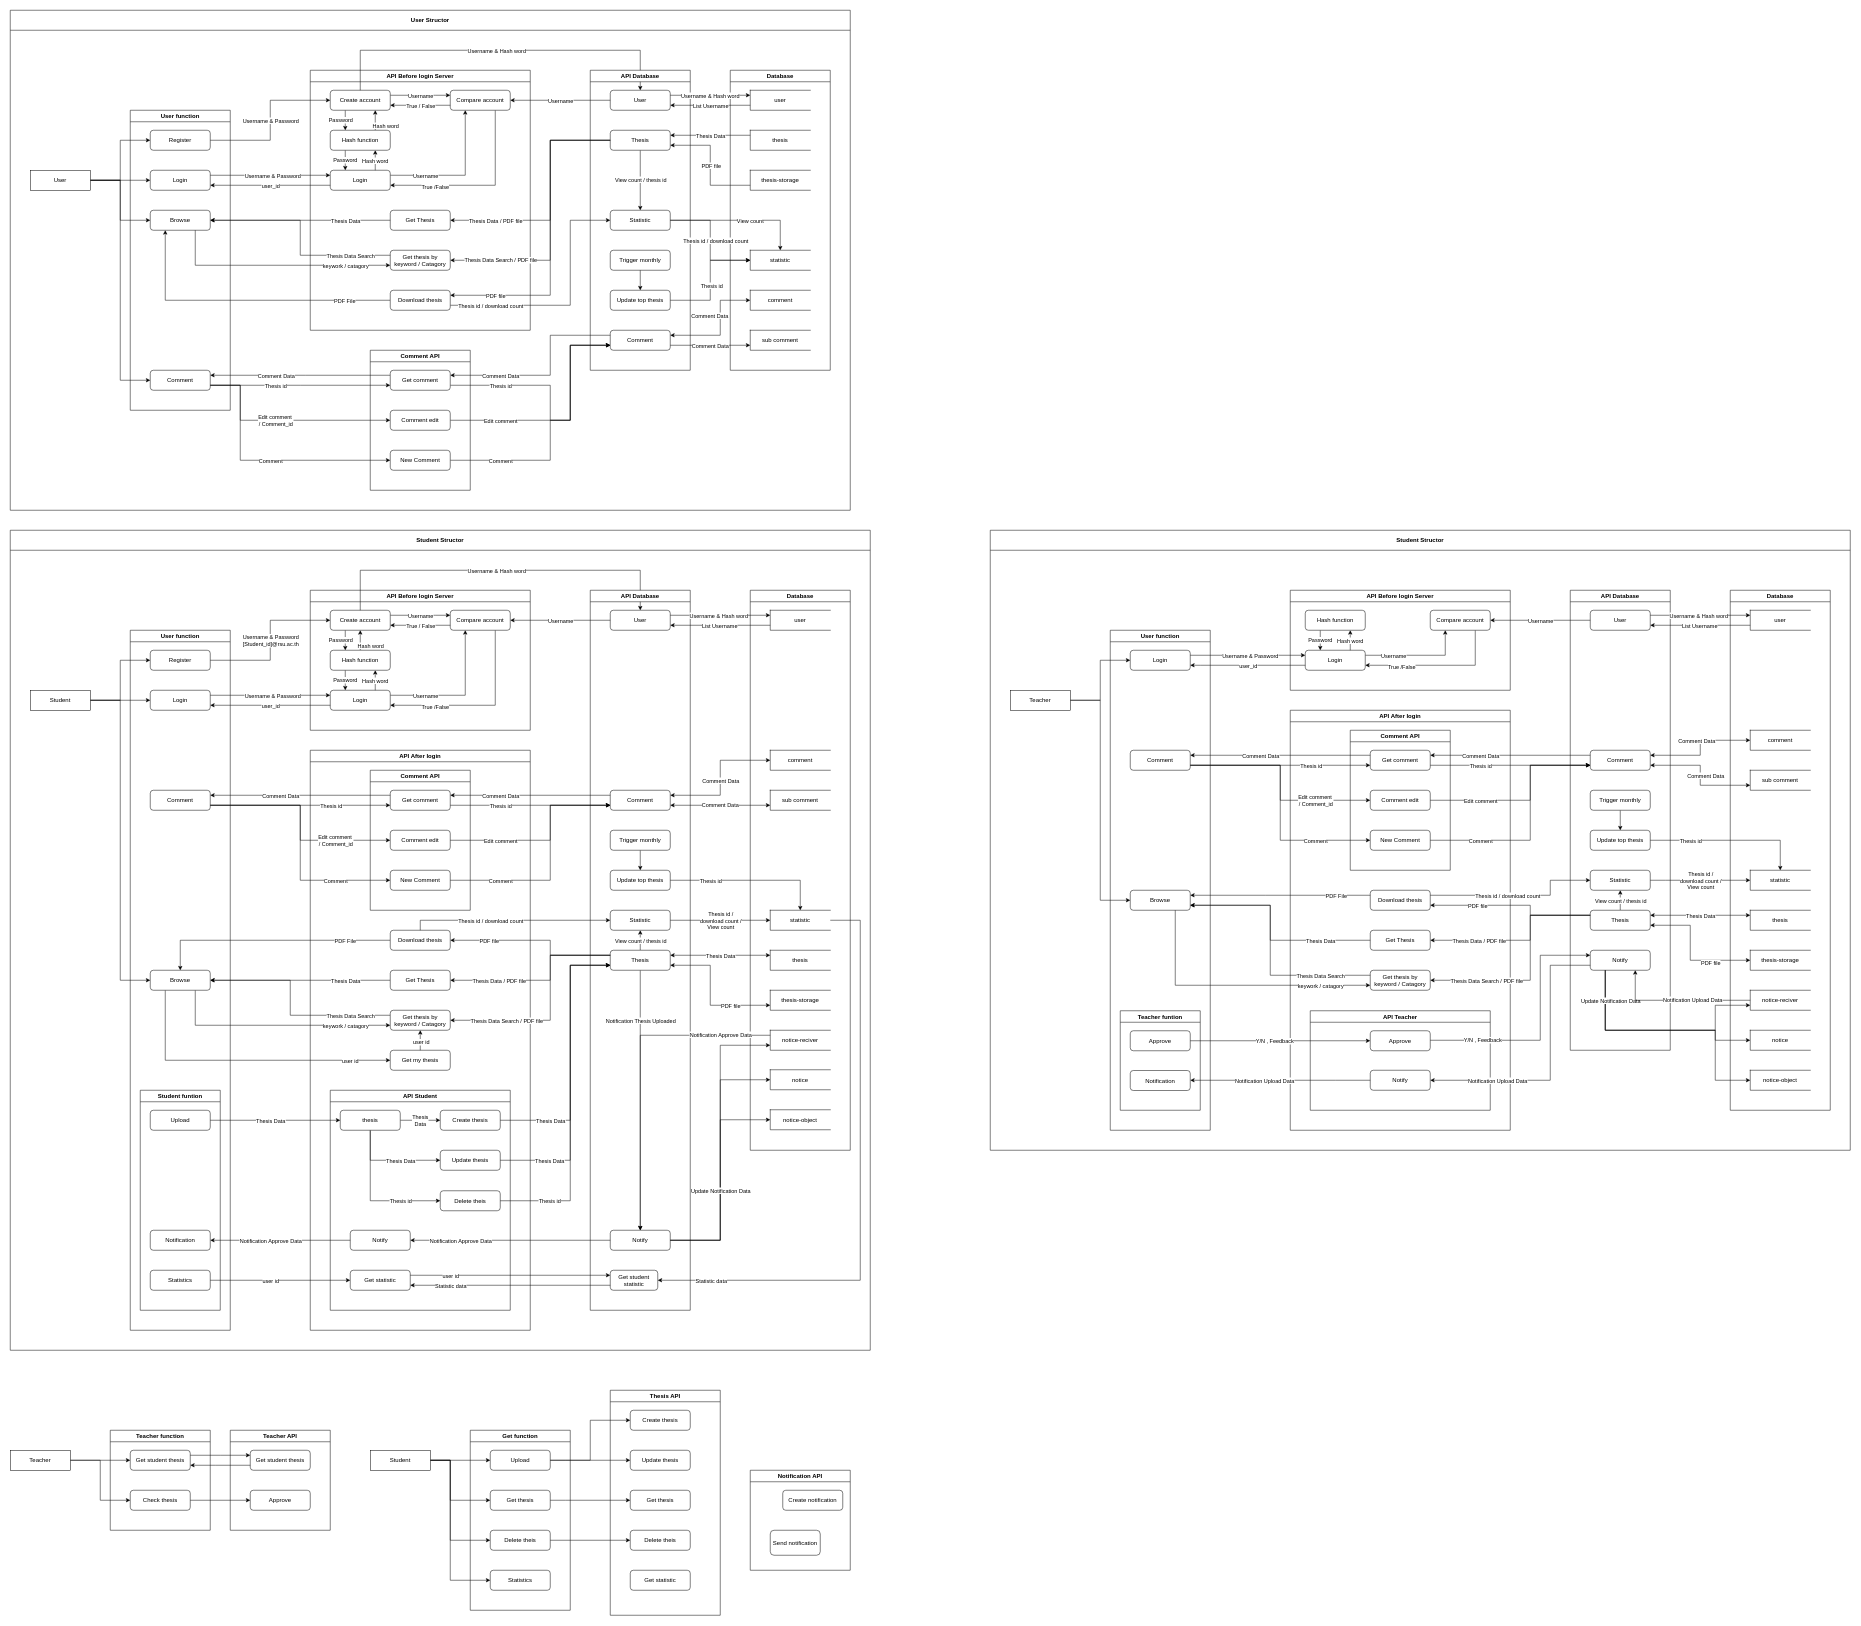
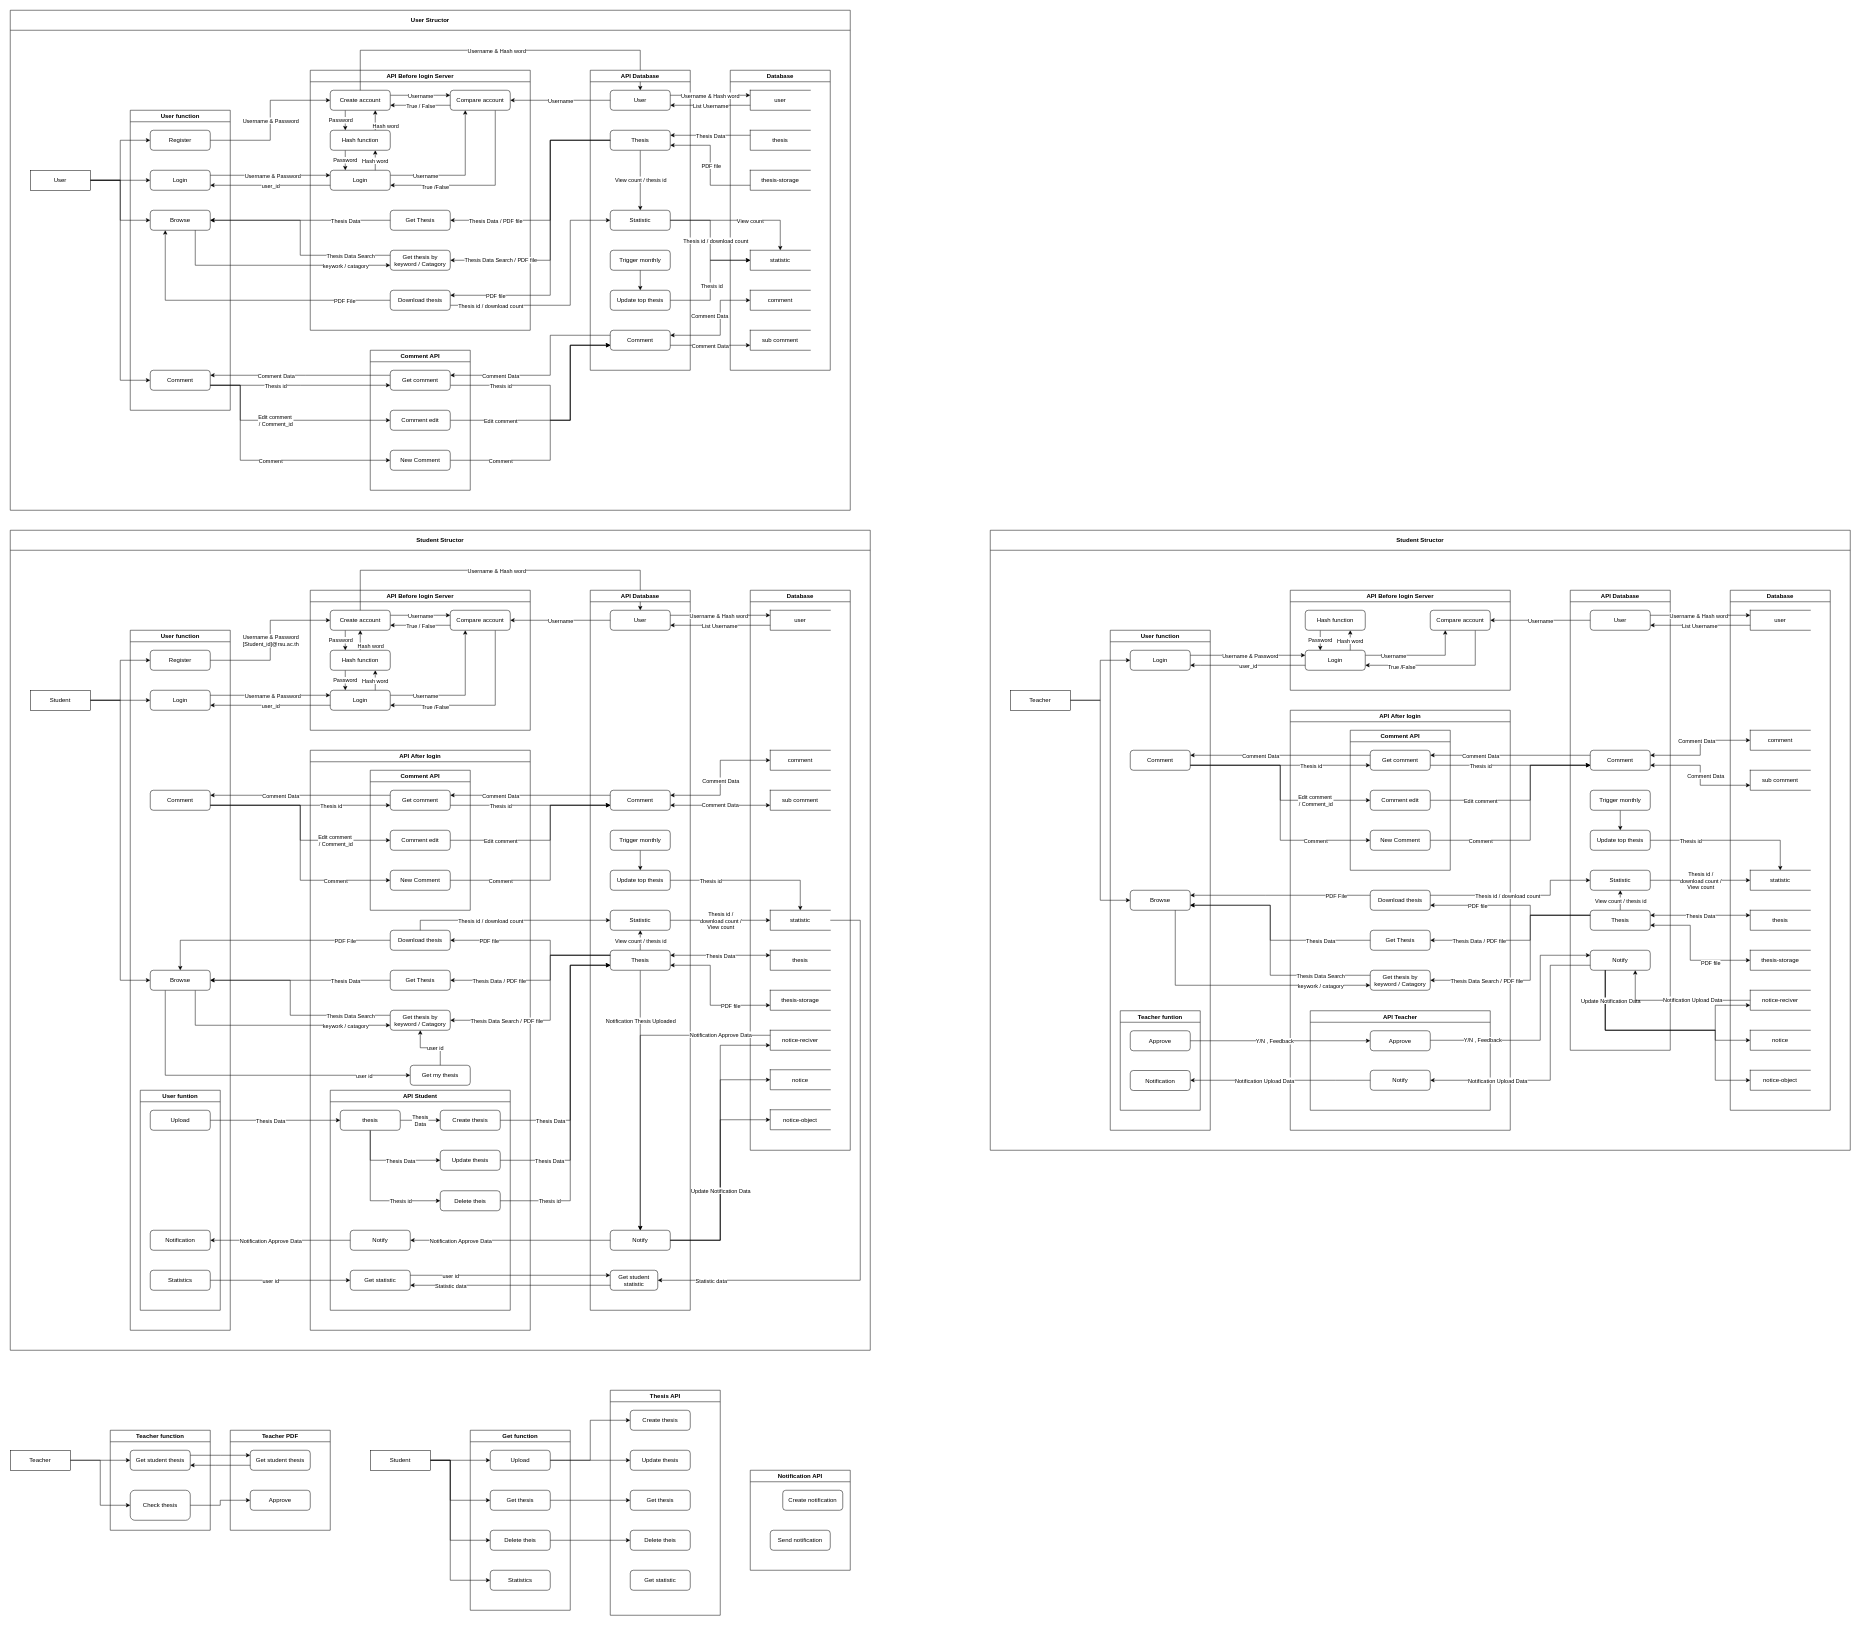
node "Get my thesis": moved (420, 1060) -> (440, 1075)
node "Student funtion": label "Student funtion" -> "User funtion"
node "Teacher API": label "Teacher API" -> "Teacher PDF"
node "Check thesis": size 60x20 -> 60x30
node "Send notification": size 50x25 -> 60x20
